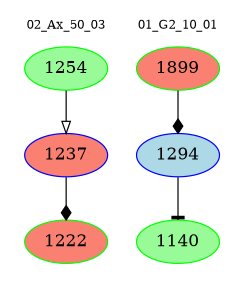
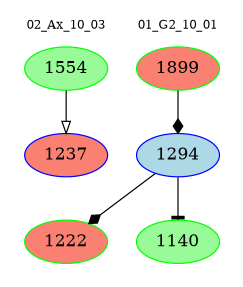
cluster "02_Ax_50_03": label "02_Ax_50_03" -> "02_Ax_10_03"
node "1254": label "1254" -> "1554"
edge "1237" -> "1222": now "1294" -> "1222"
